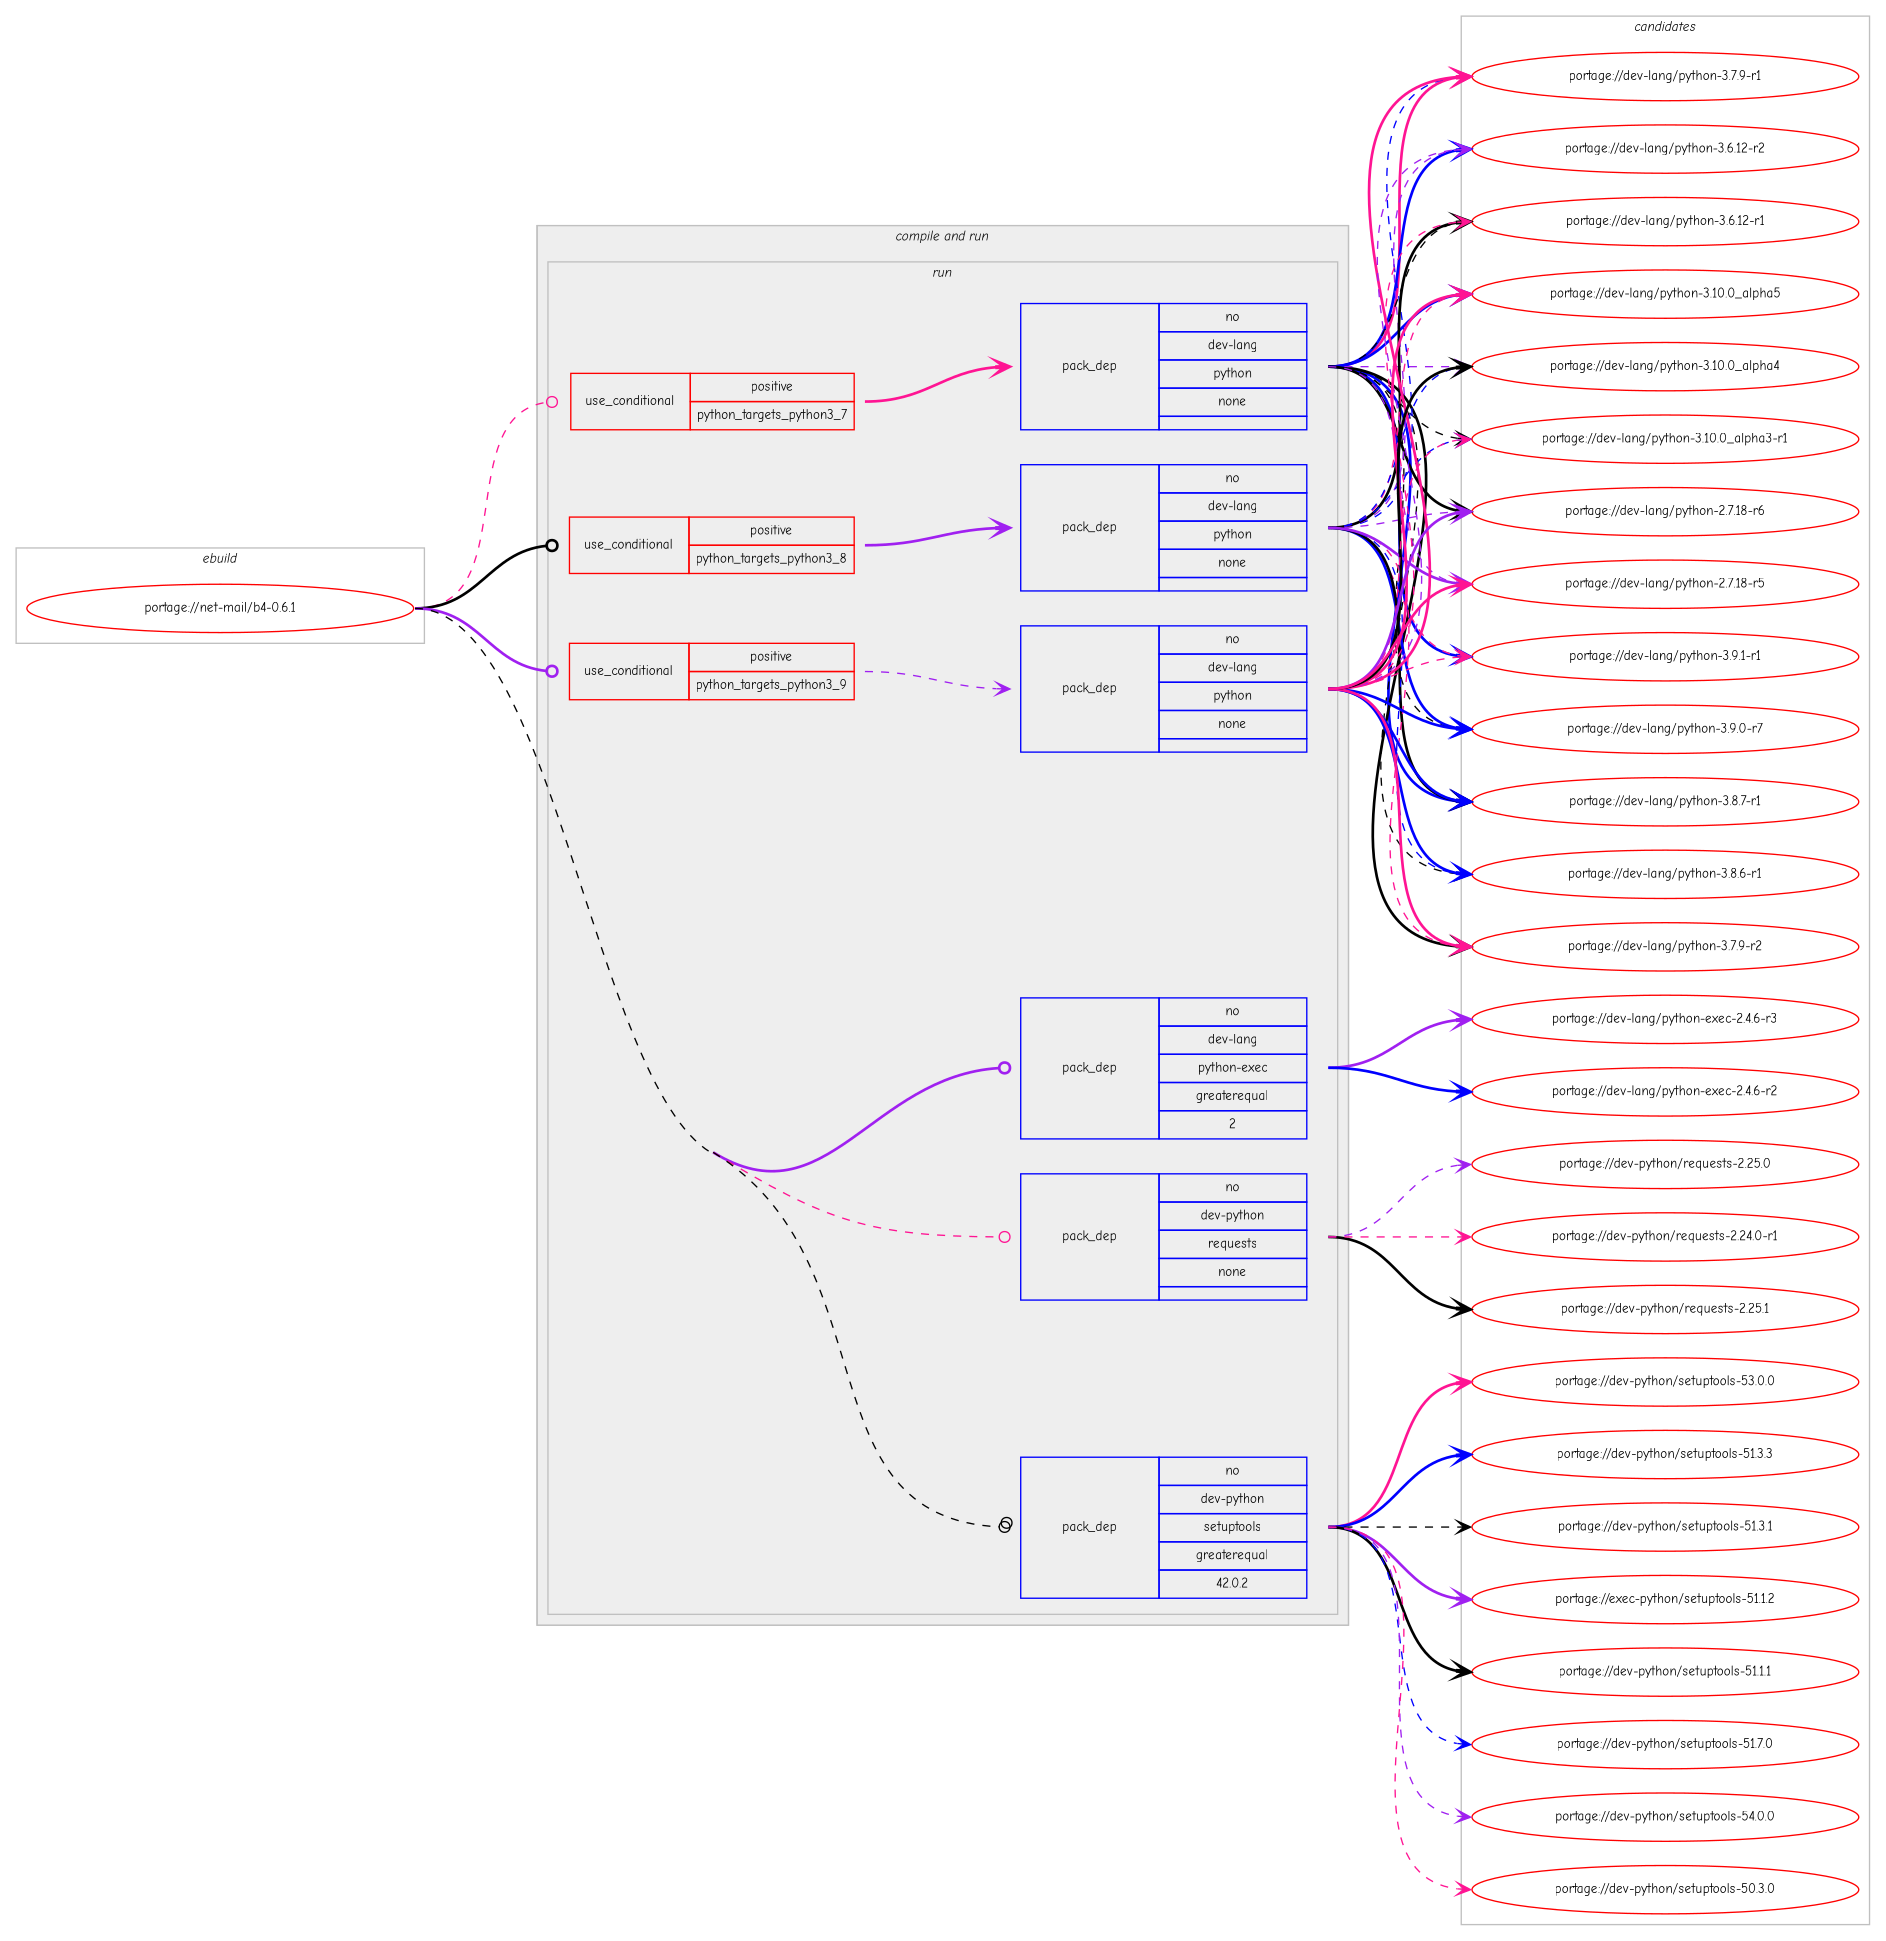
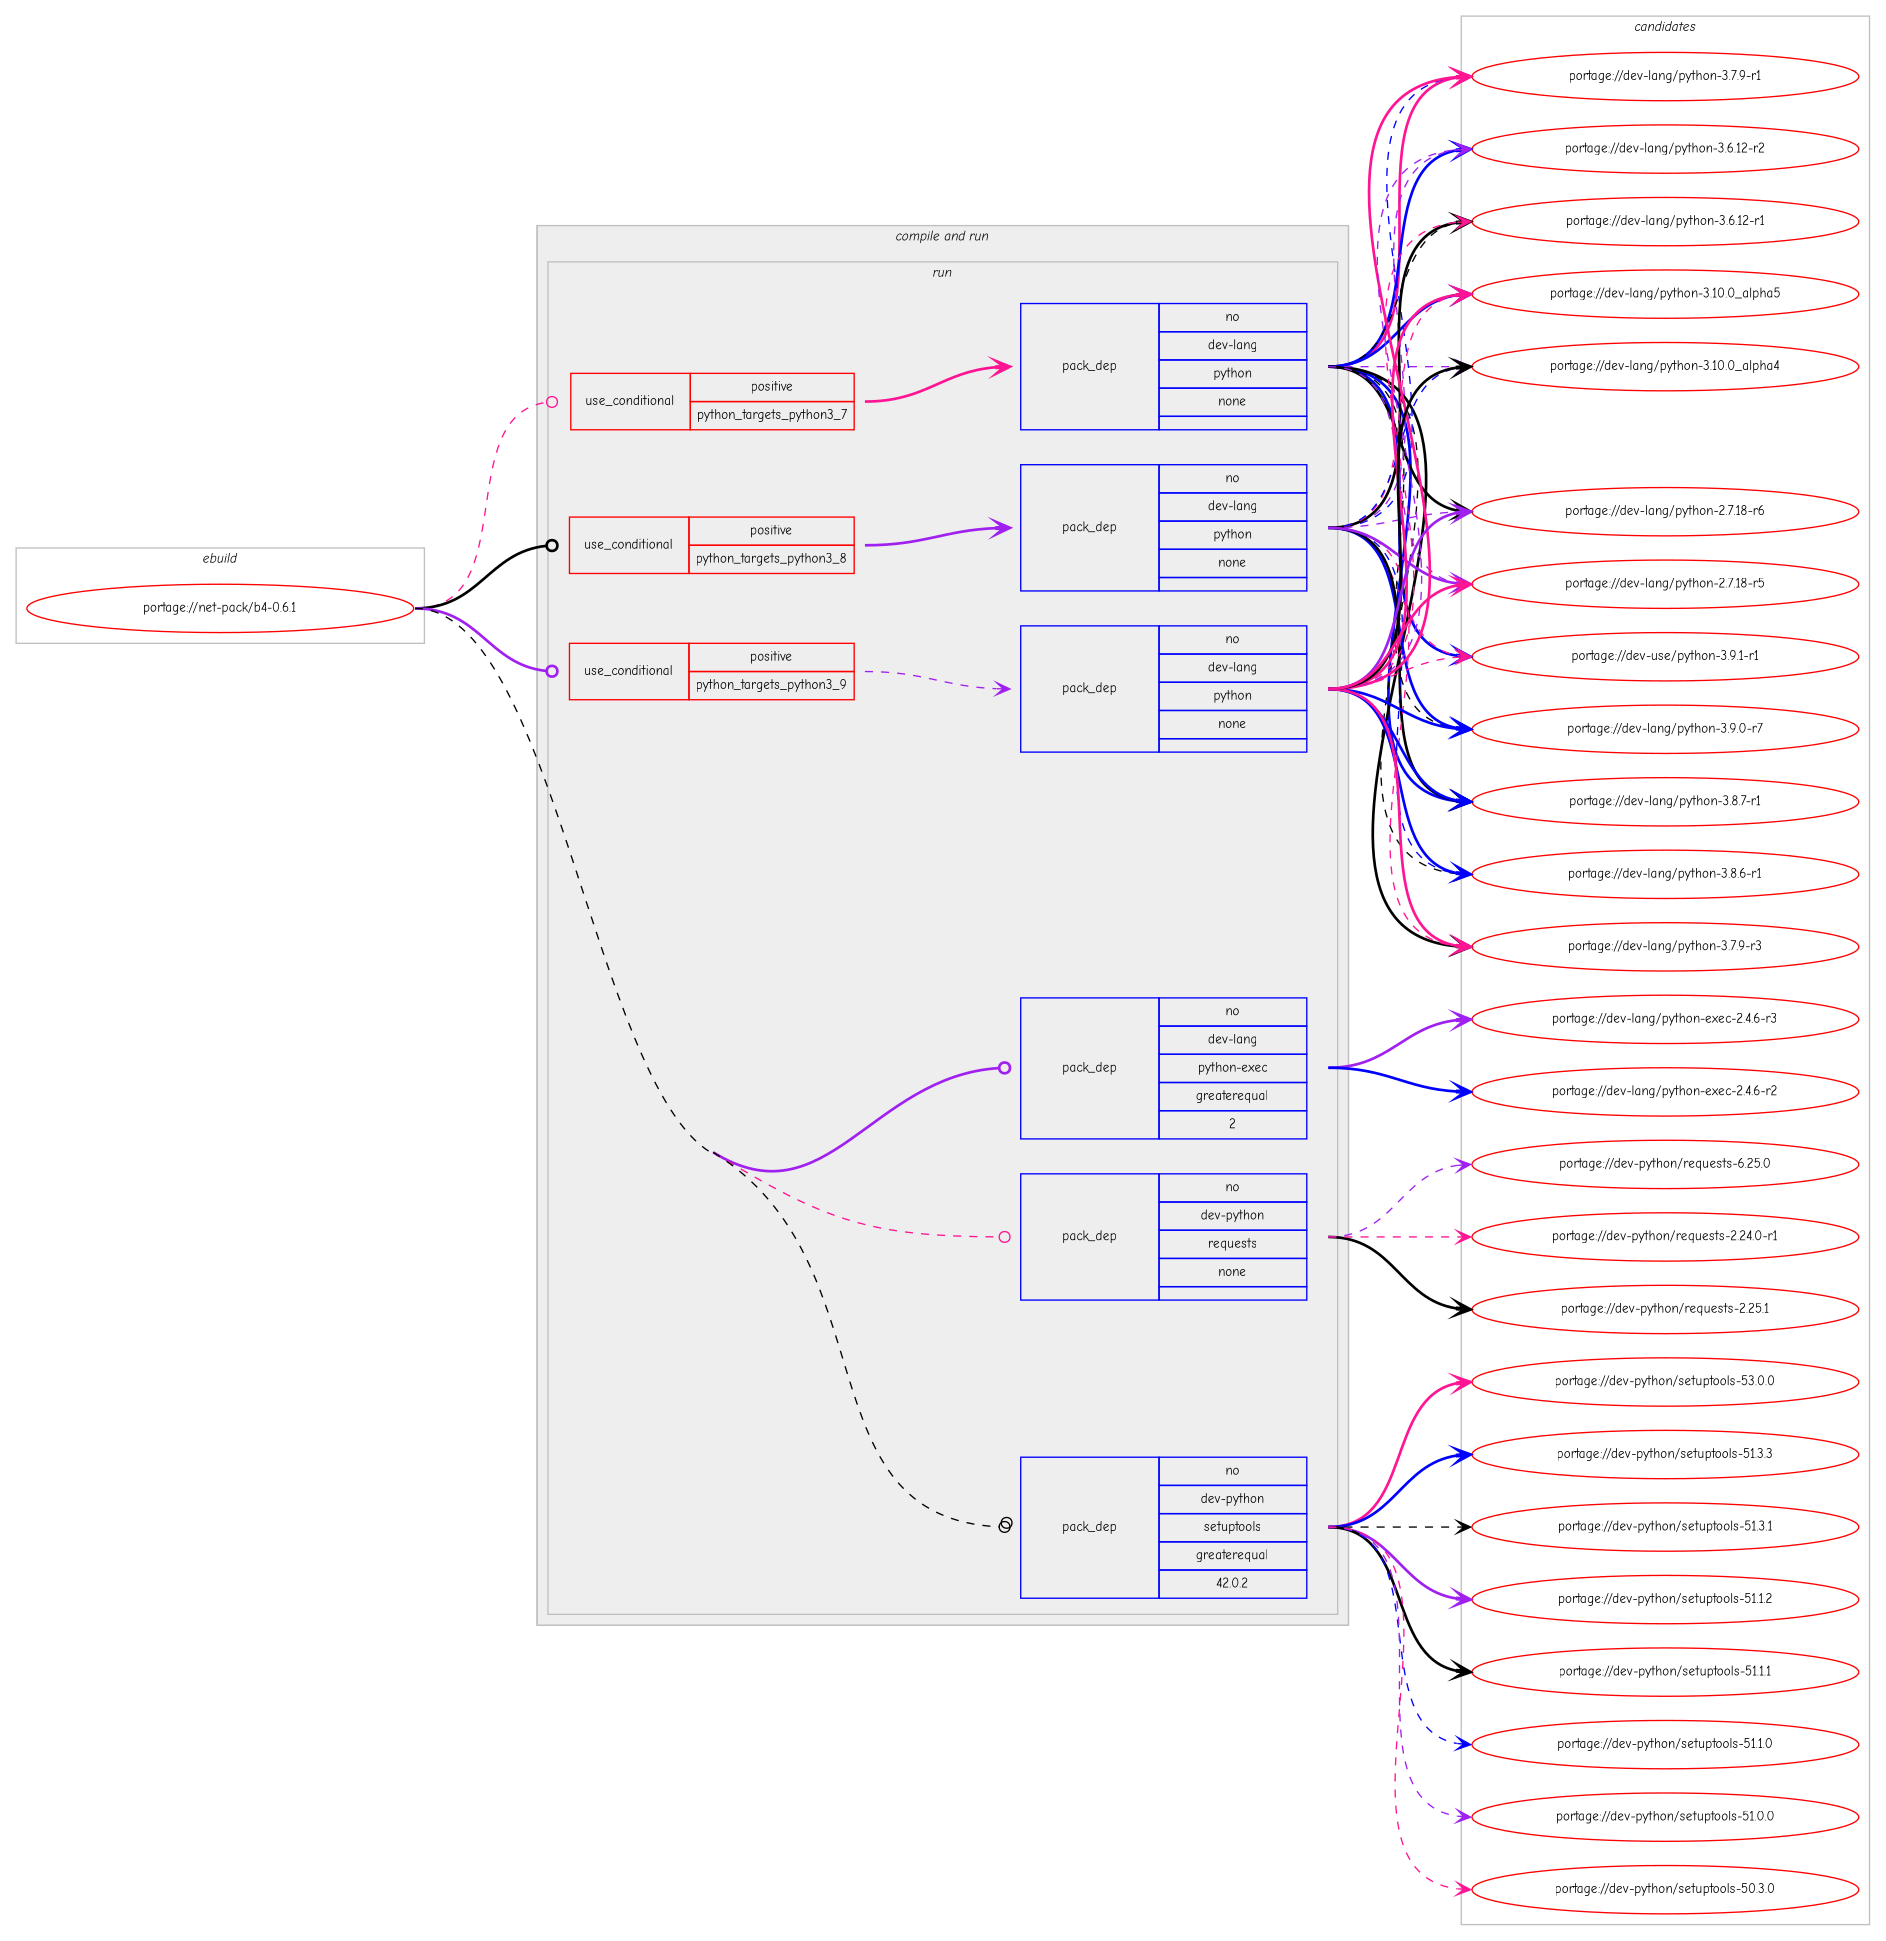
node "portage://dev-lang/python-3.10.0_alpha3-r1": removed
node "portage://net-mail/b4-0.6.1": label "portage://net-mail/b4-0.6.1" -> "portage://net-pack/b4-0.6.1"
node "portage://dev-lang/python-3.9.1-r1": label "portage://dev-lang/python-3.9.1-r1" -> "portage://dev-use/python-3.9.1-r1"
node "portage://dev-lang/python-3.7.9-r2": label "portage://dev-lang/python-3.7.9-r2" -> "portage://dev-lang/python-3.7.9-r3"
node "portage://dev-python/requests-2.25.0": label "portage://dev-python/requests-2.25.0" -> "portage://dev-python/requests-6.25.0"
node "portage://exec-python/setuptools-51.1.2": label "portage://exec-python/setuptools-51.1.2" -> "portage://dev-python/setuptools-51.1.2"
node "portage://dev-python/setuptools-51.7.0": label "portage://dev-python/setuptools-51.7.0" -> "portage://dev-python/setuptools-51.1.0"
node "portage://dev-python/setuptools-54.0.0": label "portage://dev-python/setuptools-54.0.0" -> "portage://dev-python/setuptools-51.0.0"
